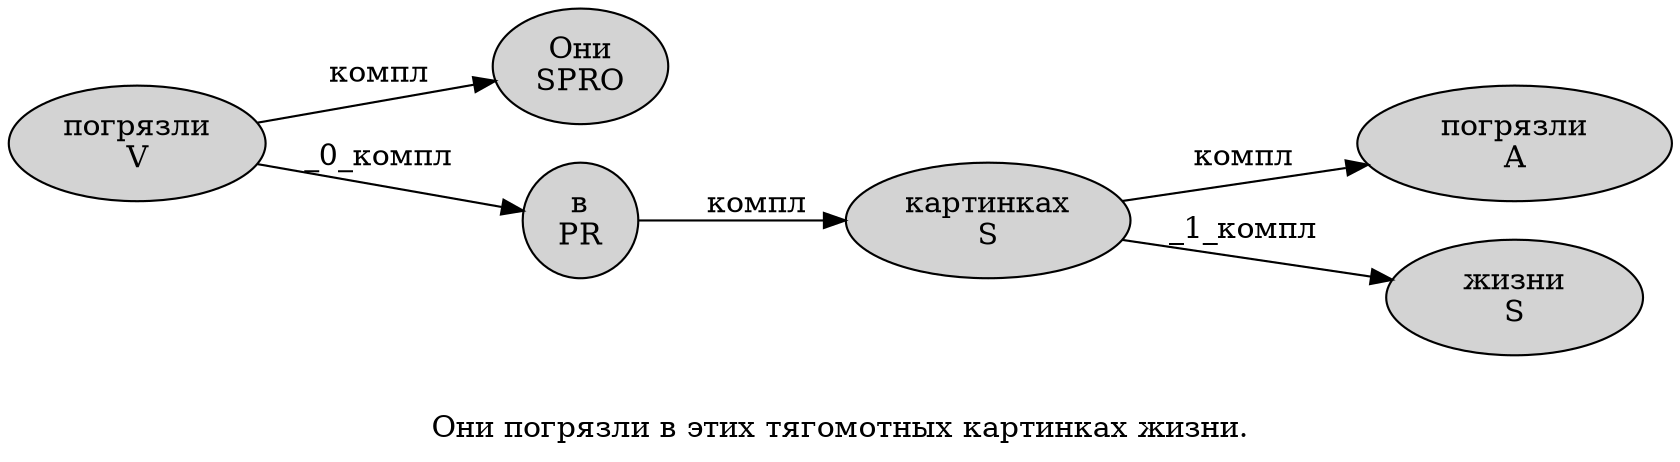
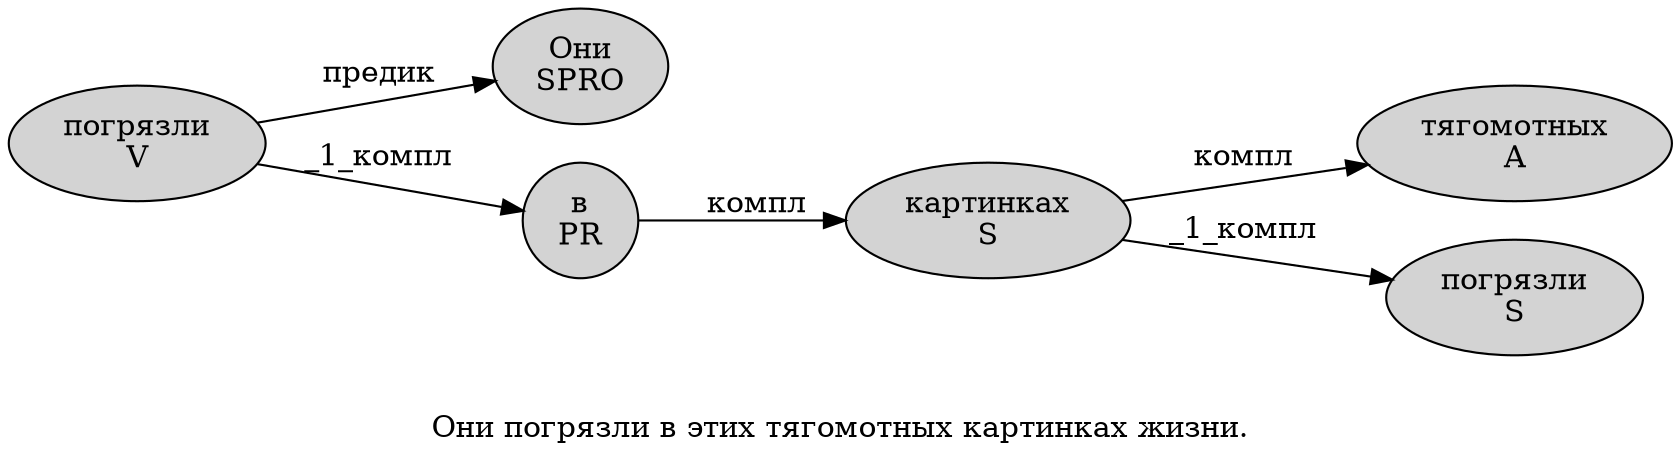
edge "погрязли V" -> "Они SPRO": label "компл" -> "предик"
node "погрязли A": label "погрязли A" -> "тягомотных A"
edge "погрязли V" -> "в PR": label "_0_компл" -> "_1_компл"
node "жизни S": label "жизни S" -> "погрязли S"
